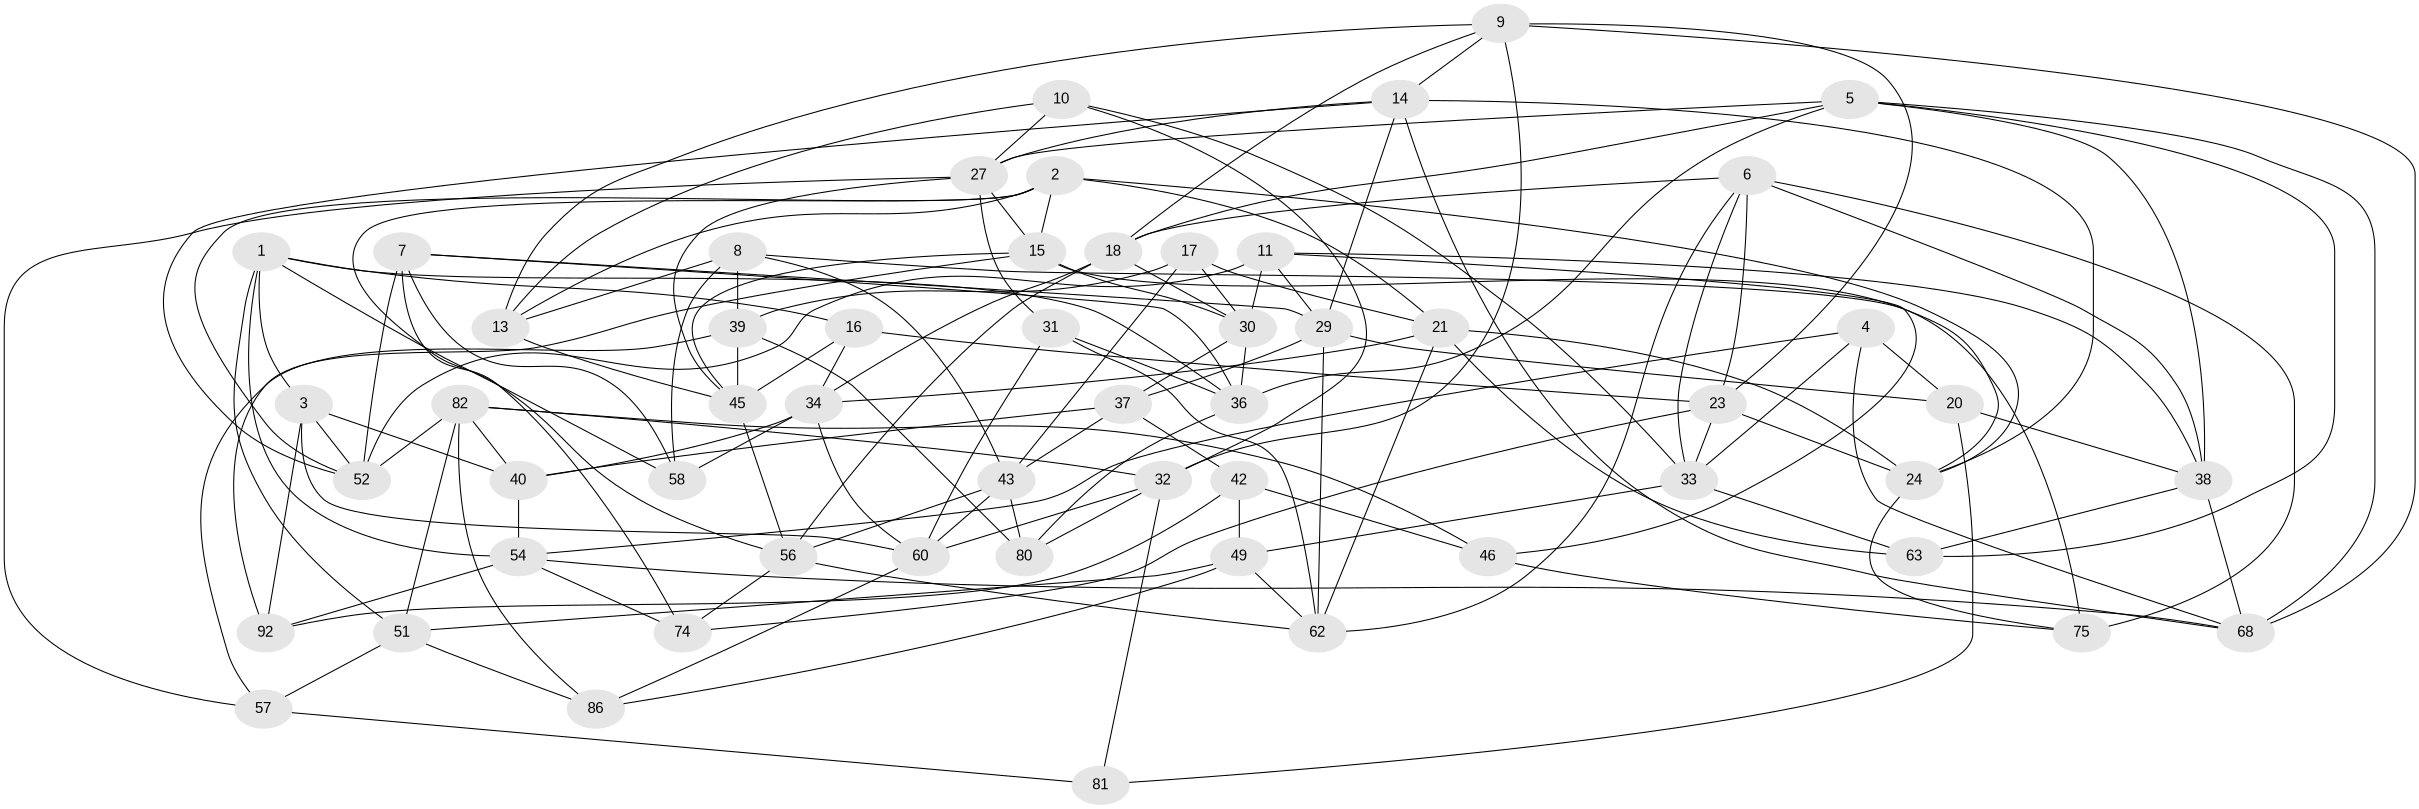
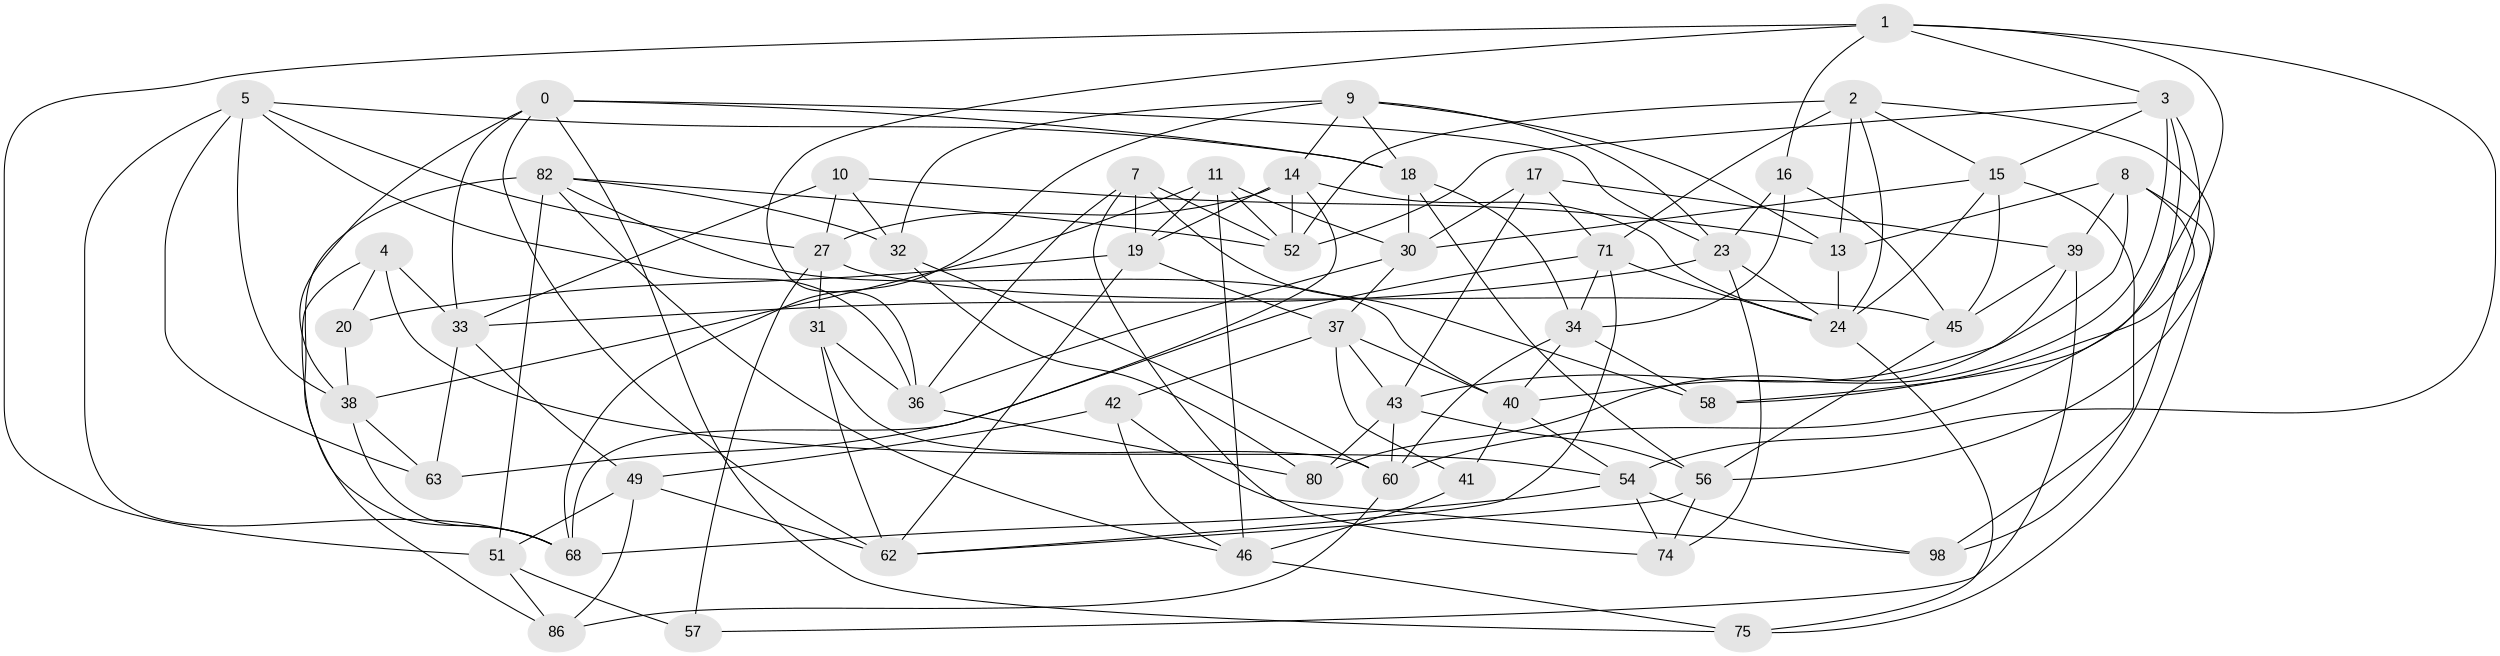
node "6": label "6" -> "0"
edge "27" -- "15": now "3" -- "15"
node "29": label "29" -> "19"
node "21": label "21" -> "71"
edge "13" -- "45": now "13" -- "24"
node "41": added
node "92": label "92" -> "98"
node "81": removed
